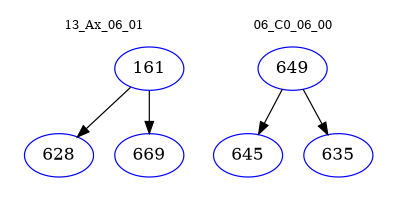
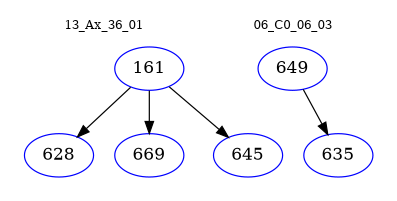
cluster "13_Ax_06_01": label "13_Ax_06_01" -> "13_Ax_36_01"
cluster "06_C0_06_00": label "06_C0_06_00" -> "06_C0_06_03"
edge "649" -> "645": now "161" -> "645"
